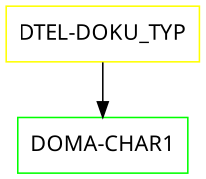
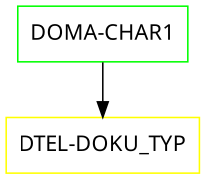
edge "DTEL-DOKU_TYP" -> "DOMA-CHAR1": reversed
